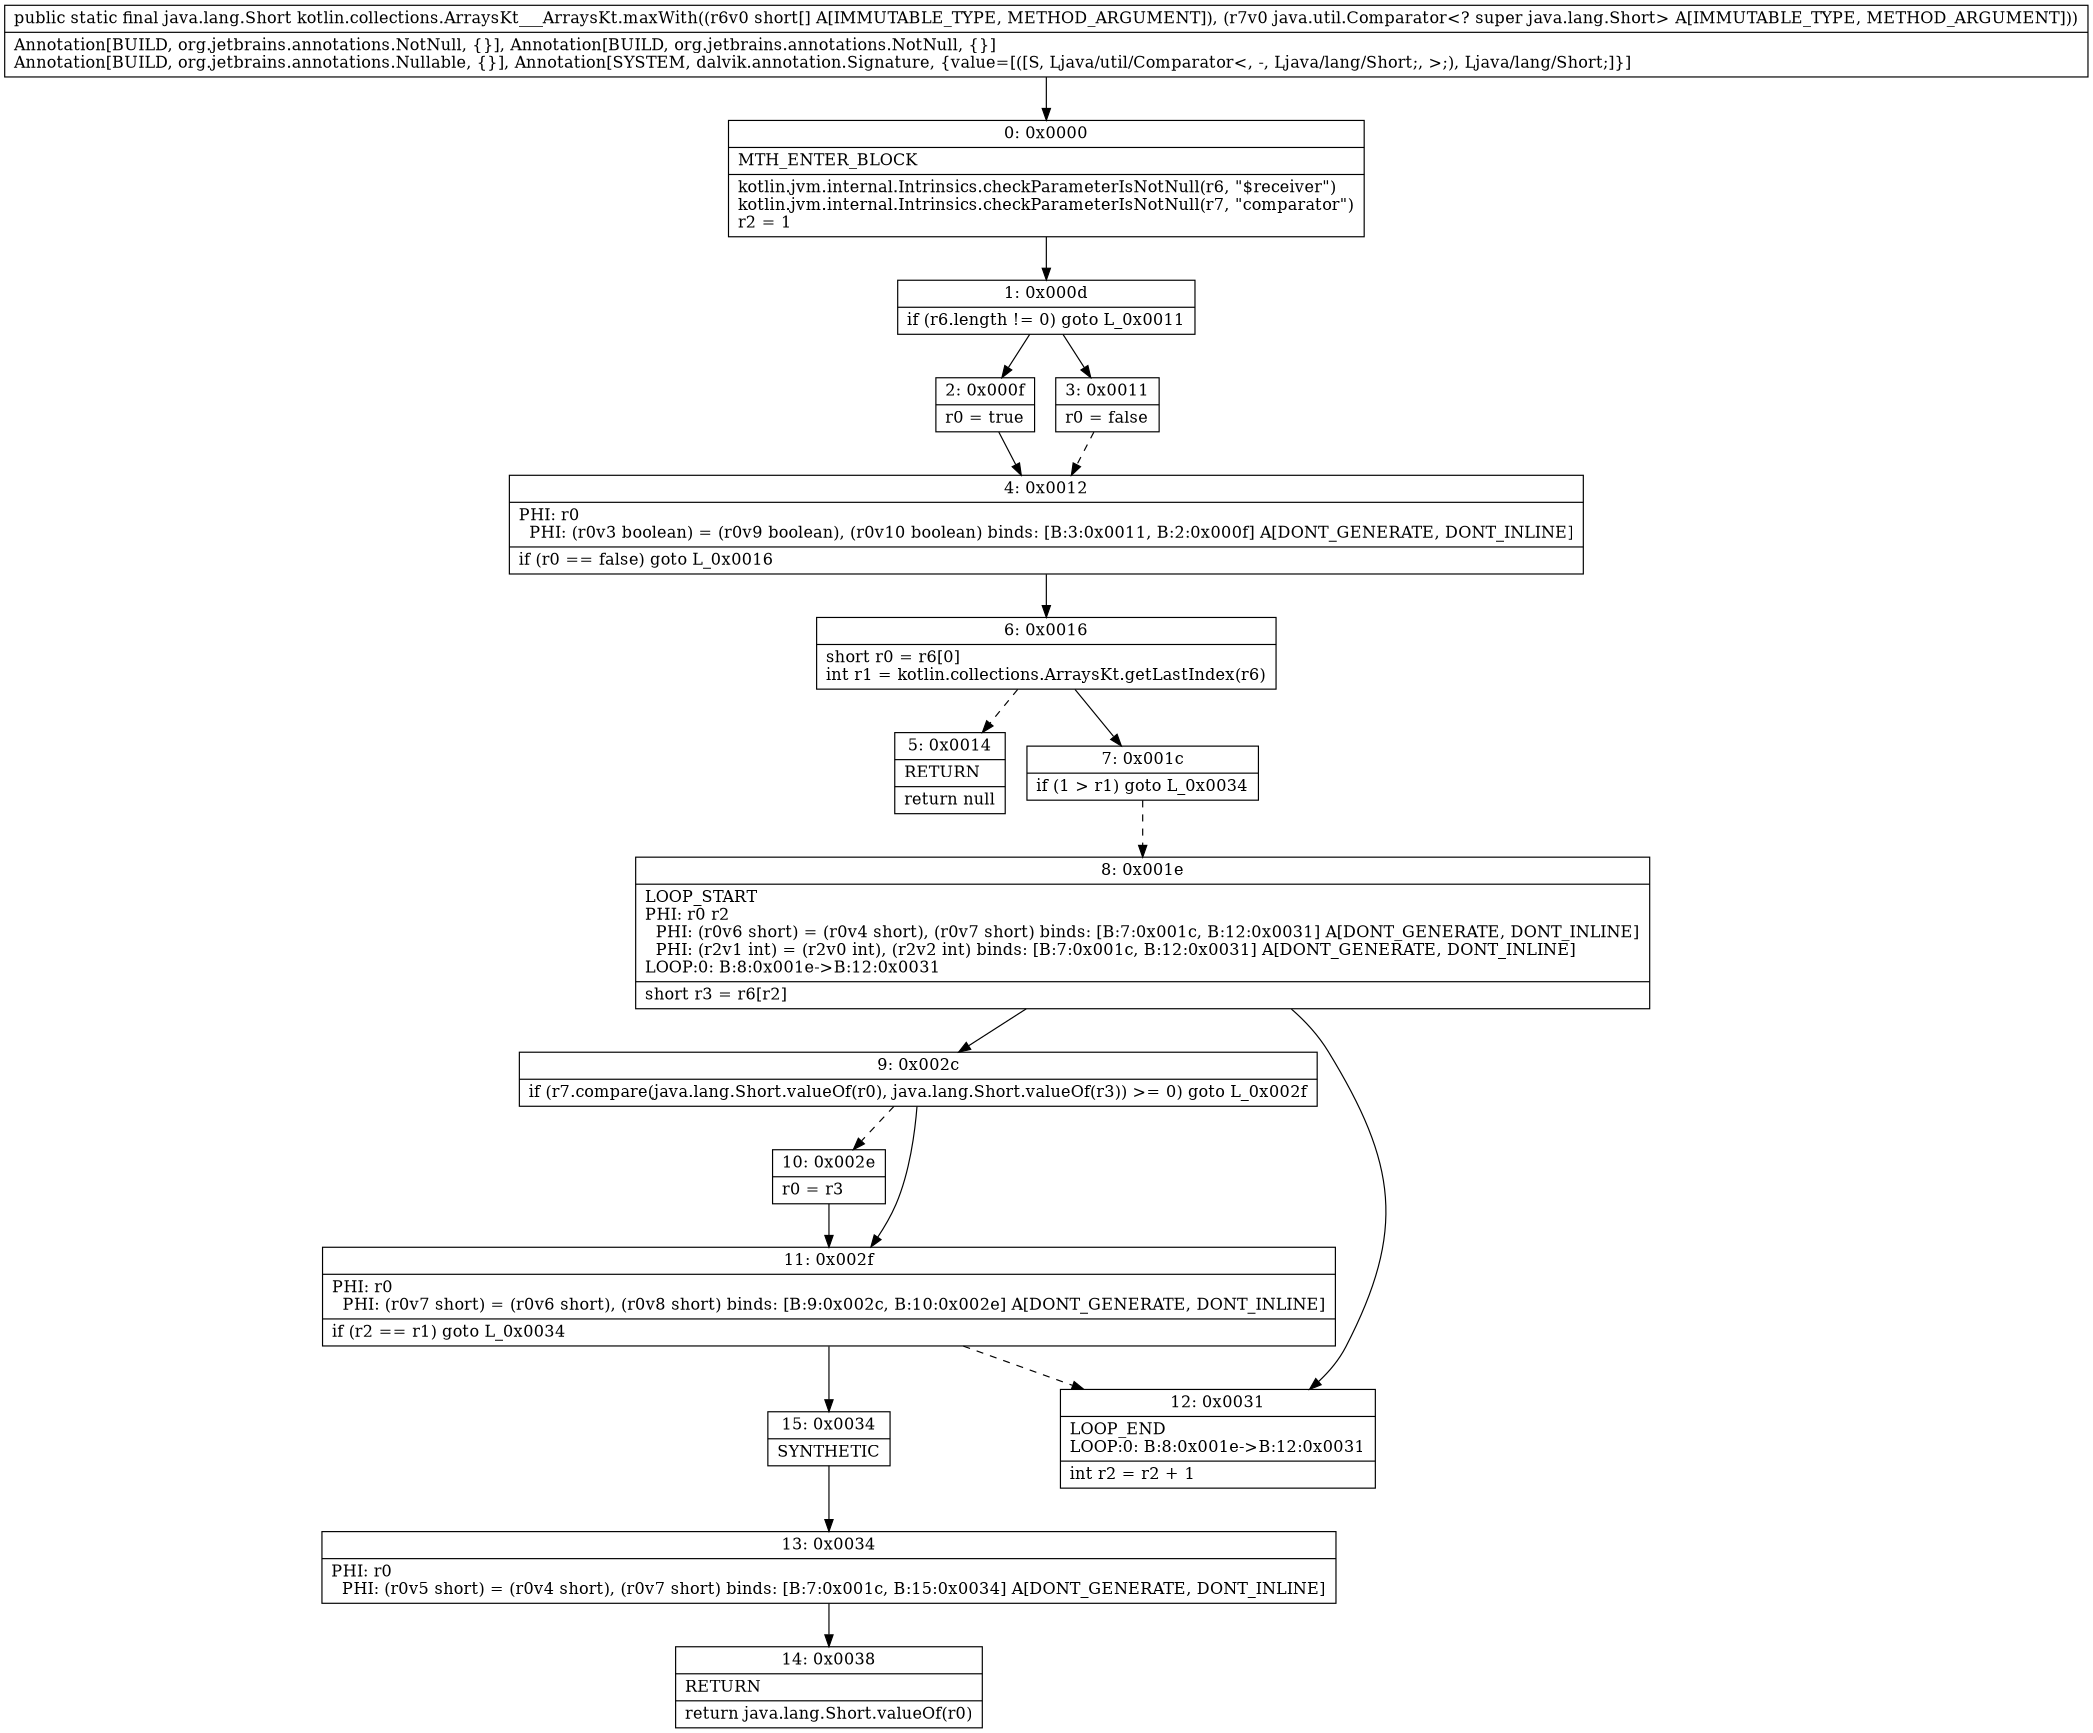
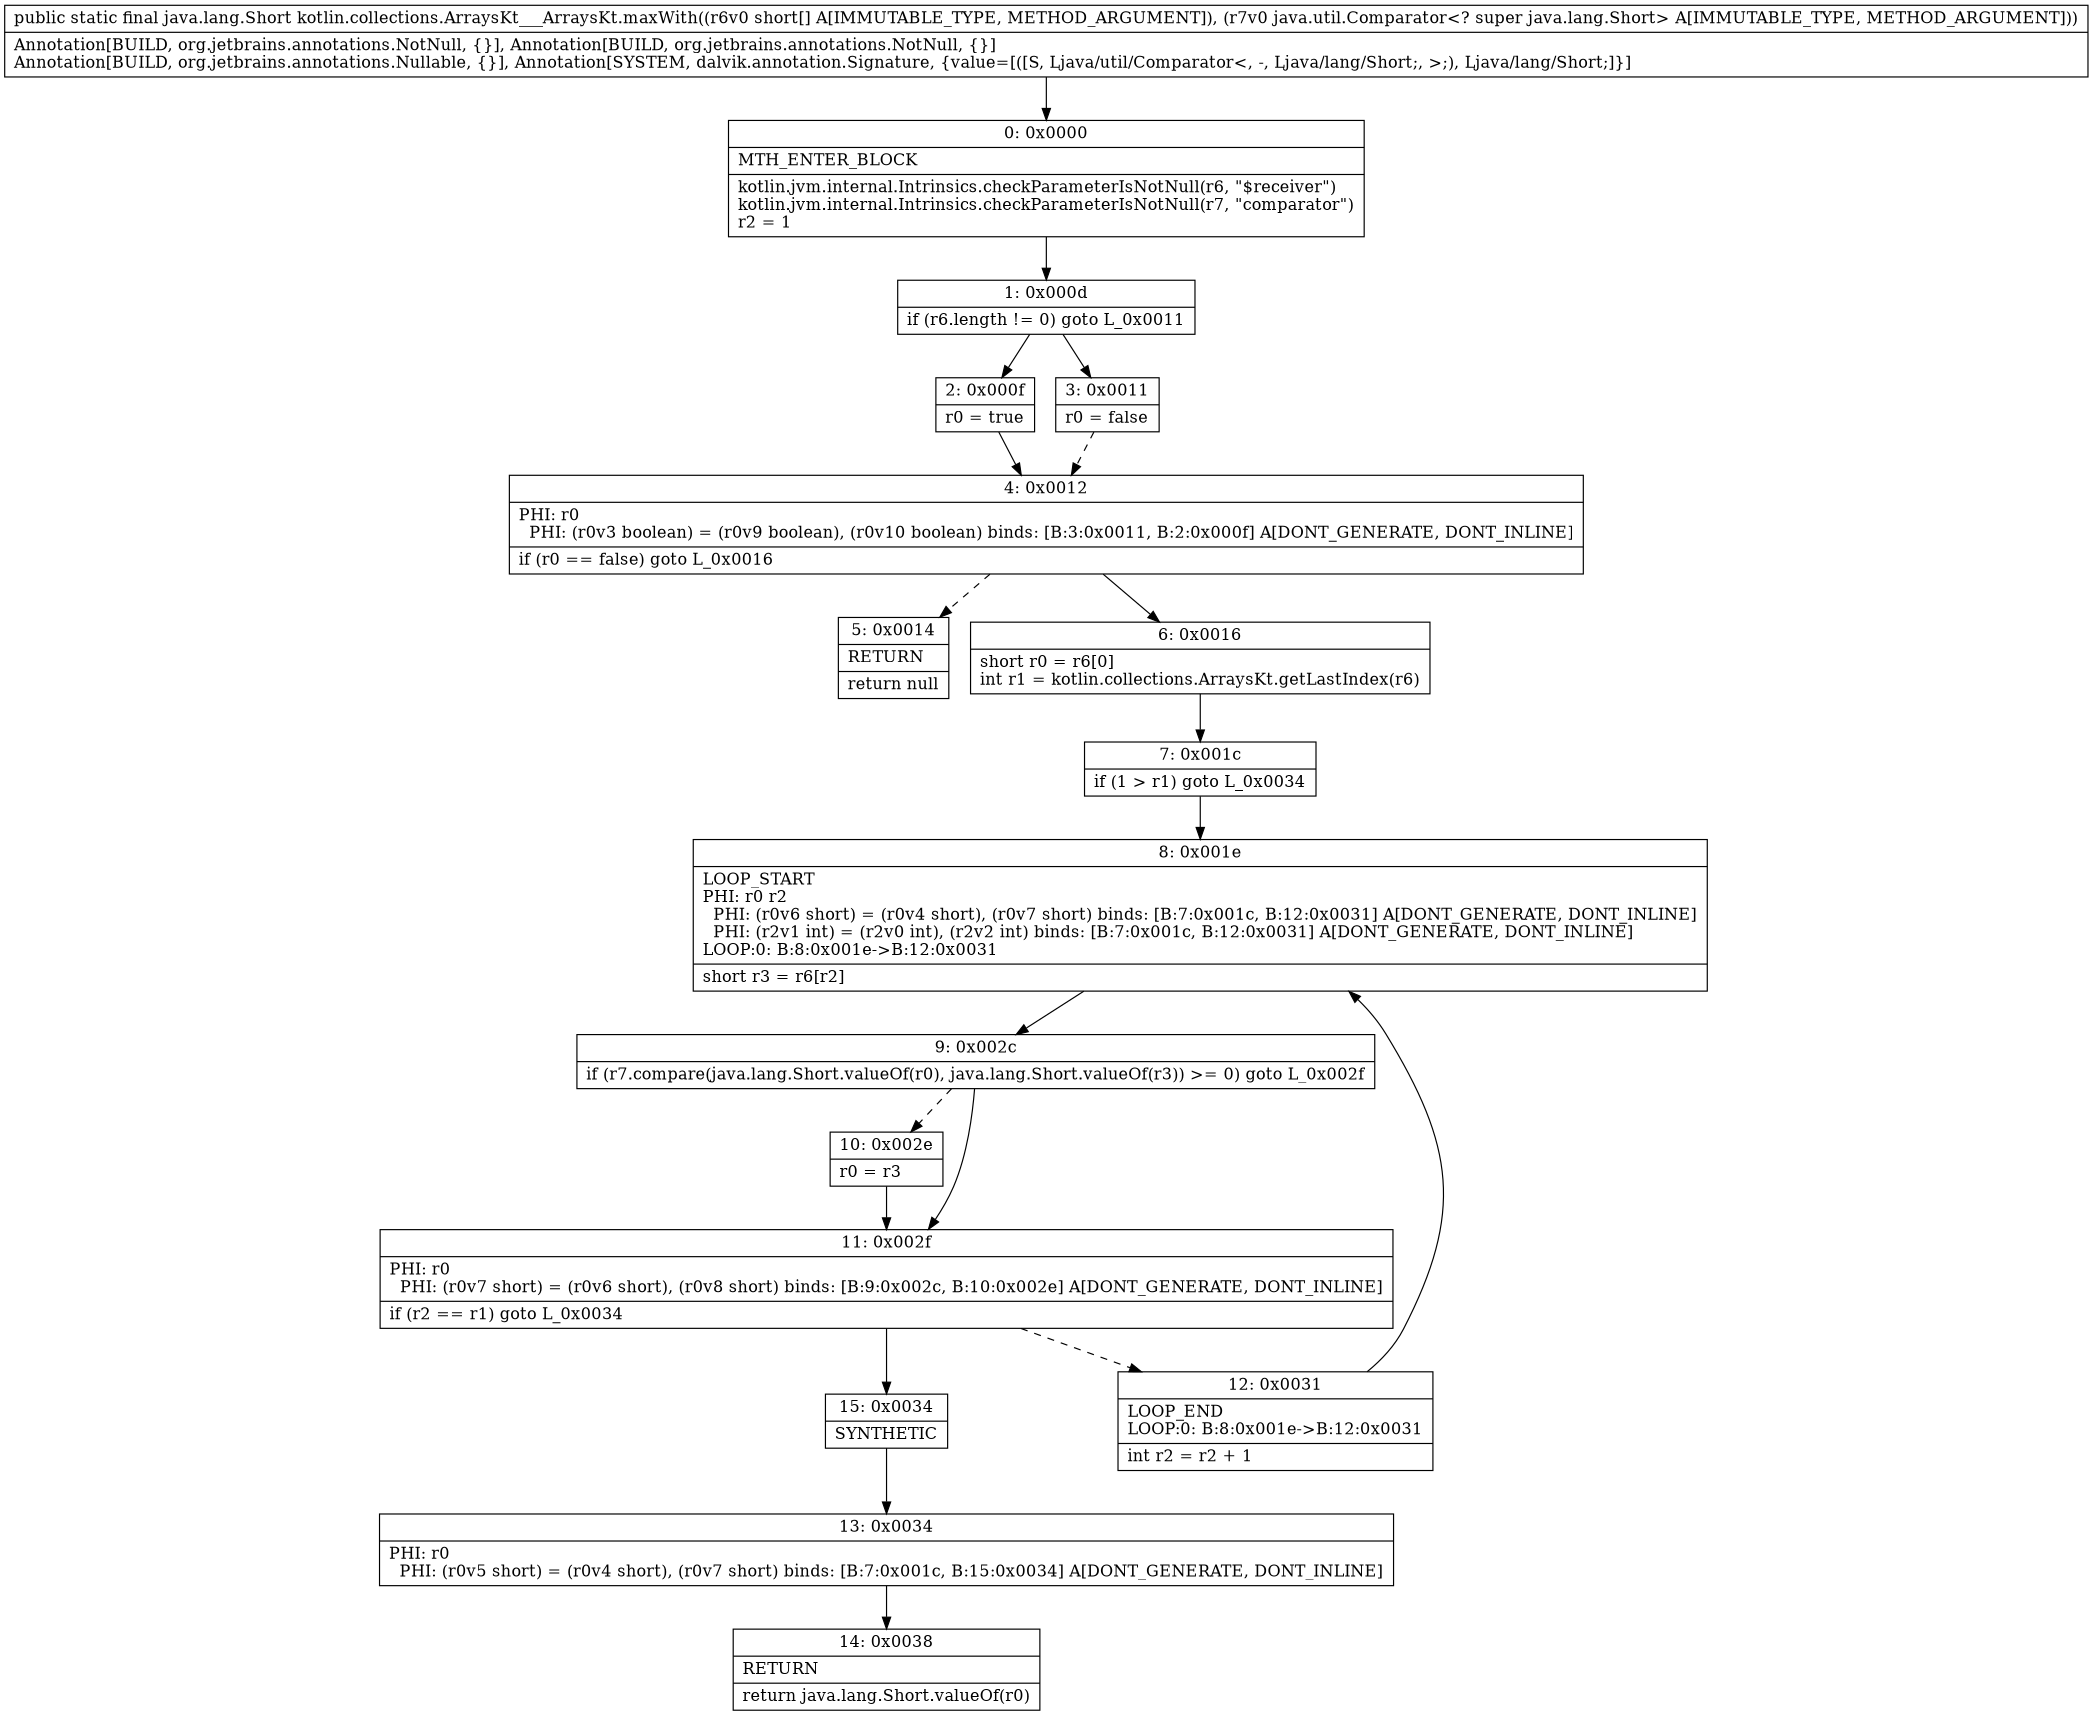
edge "6: 0x0016" -> "5: 0x0014": now "4: 0x0012" -> "5: 0x0014"
edge "7: 0x001c" -> "8: 0x001e": style dashed -> solid
edge "8: 0x001e" -> "12: 0x0031": reversed
